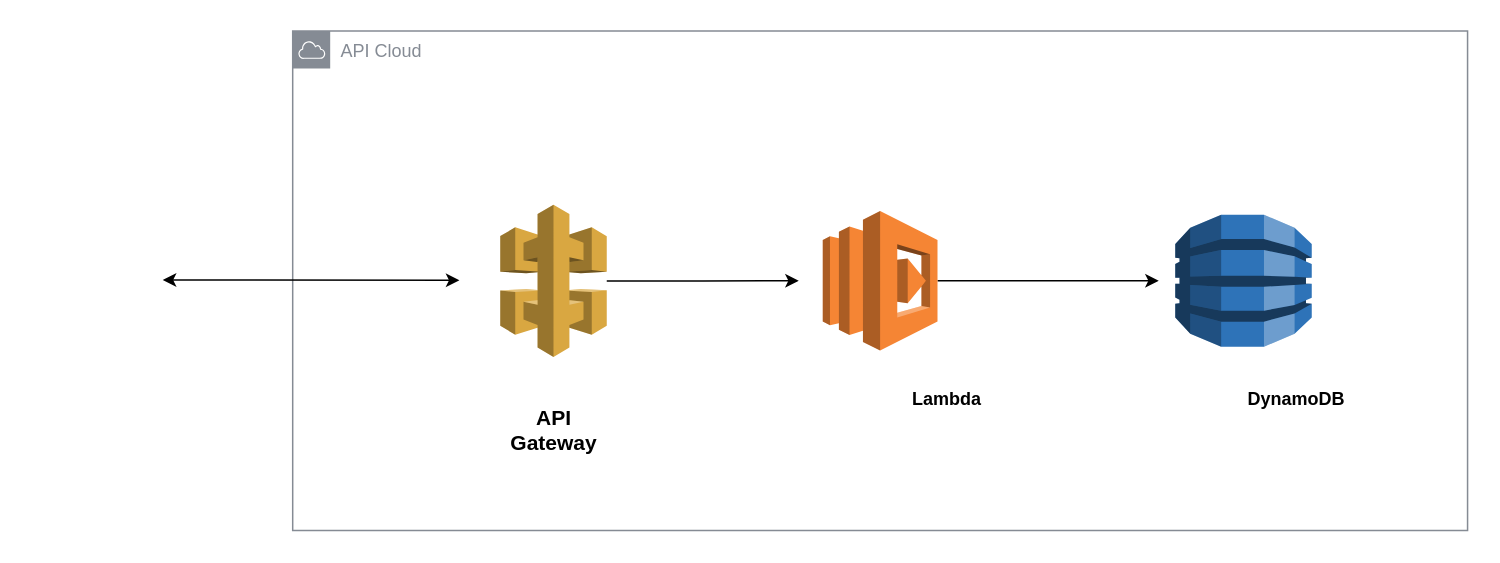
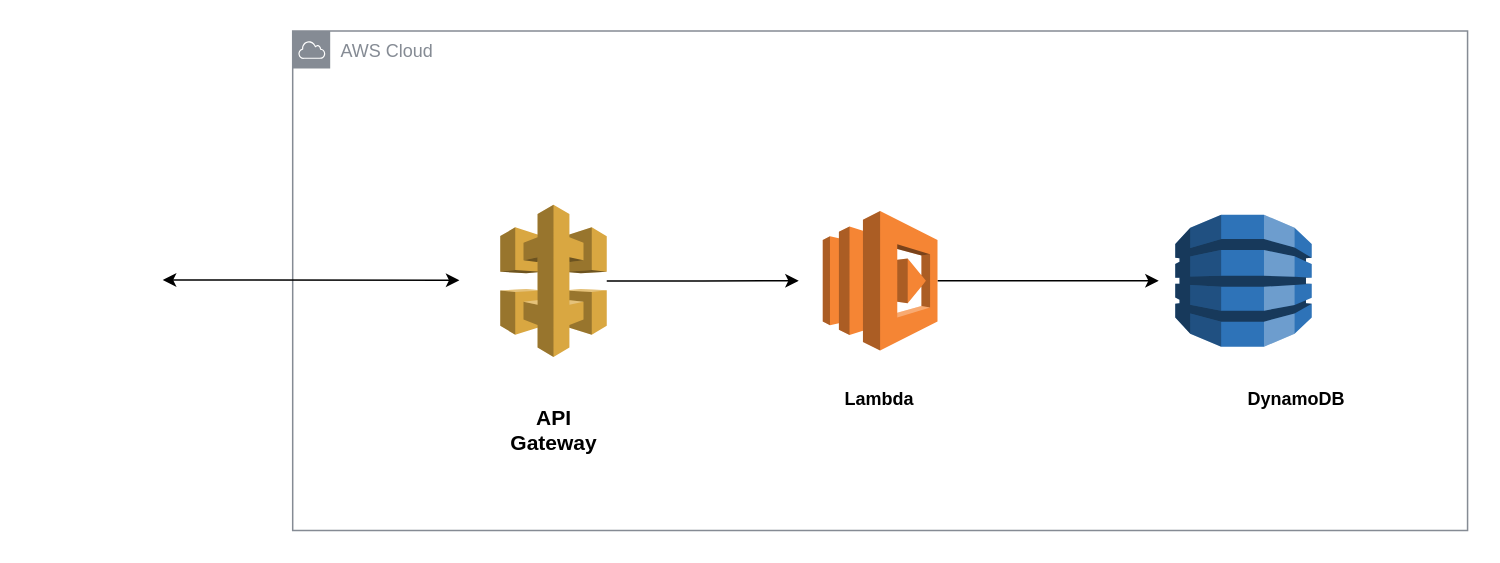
node "API Cloud": label "API Cloud" -> "AWS Cloud"
node "Lambda": moved (948, 400) -> (880, 400)
